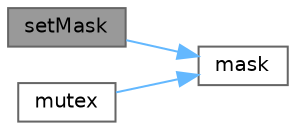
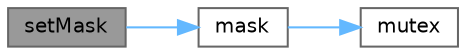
edge "mutex" -> "mask": reversed
